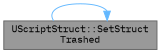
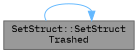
node "UScriptStruct::SetStruct Trashed": label "UScriptStruct::SetStruct Trashed" -> "SetStruct::SetStruct Trashed"
